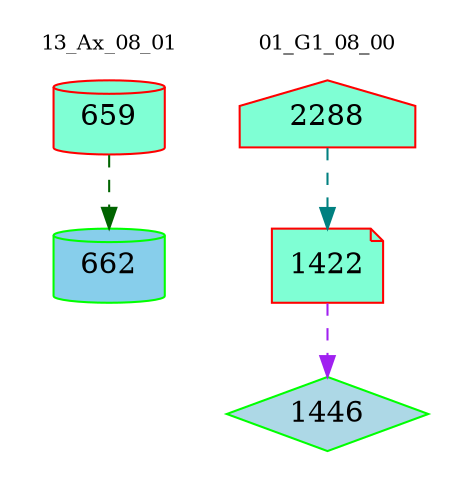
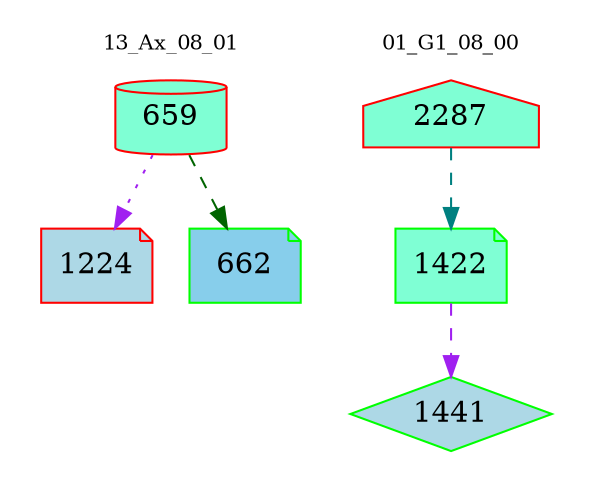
node "2288": label "2288" -> "2287"
node "1224": added
node "662": shape cylinder -> note
node "1422": color red -> green
node "1446": label "1446" -> "1441"
